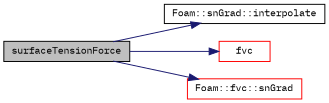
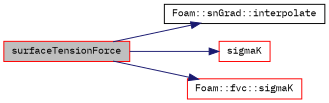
node "surfaceTensionForce": color black -> red
node "fvc": label "fvc" -> "sigmaK"
node "Foam::fvc::snGrad": label "Foam::fvc::snGrad" -> "Foam::fvc::sigmaK"
